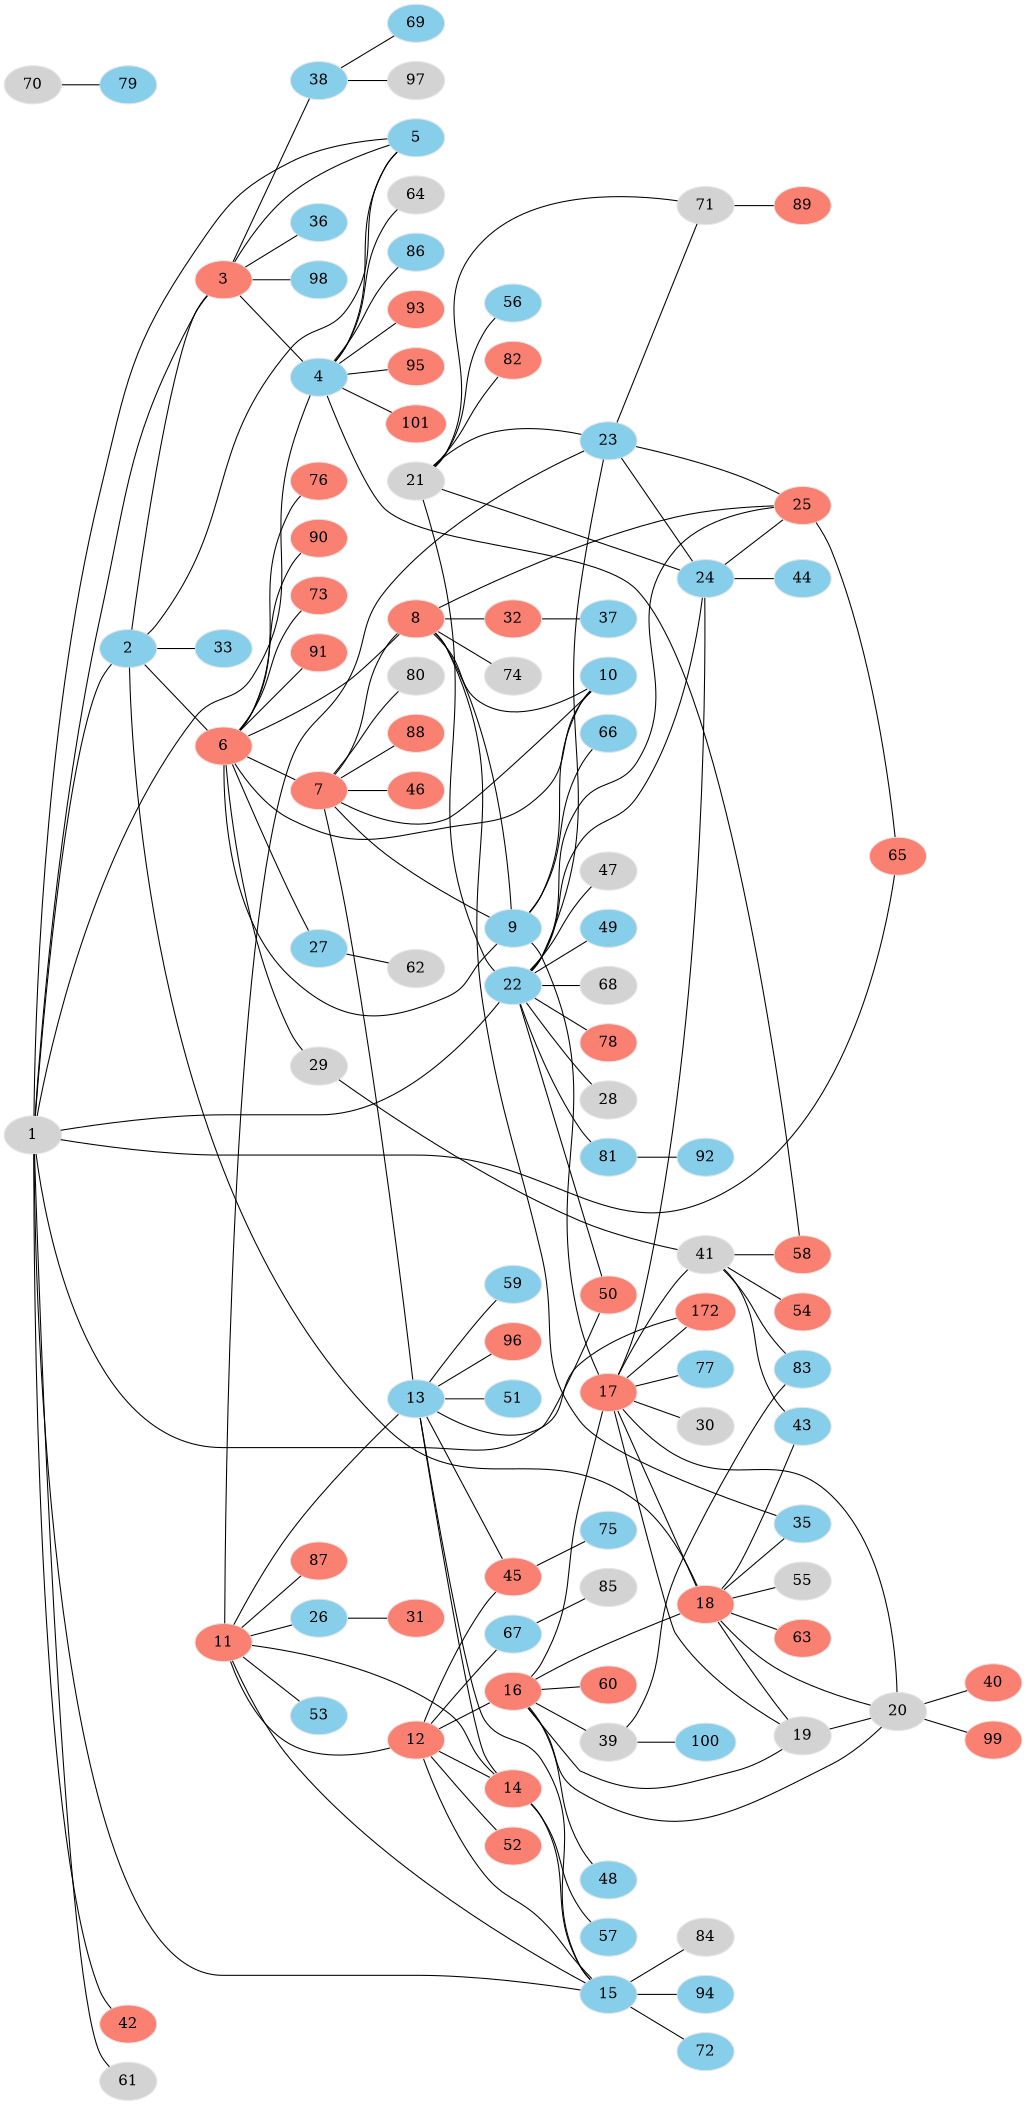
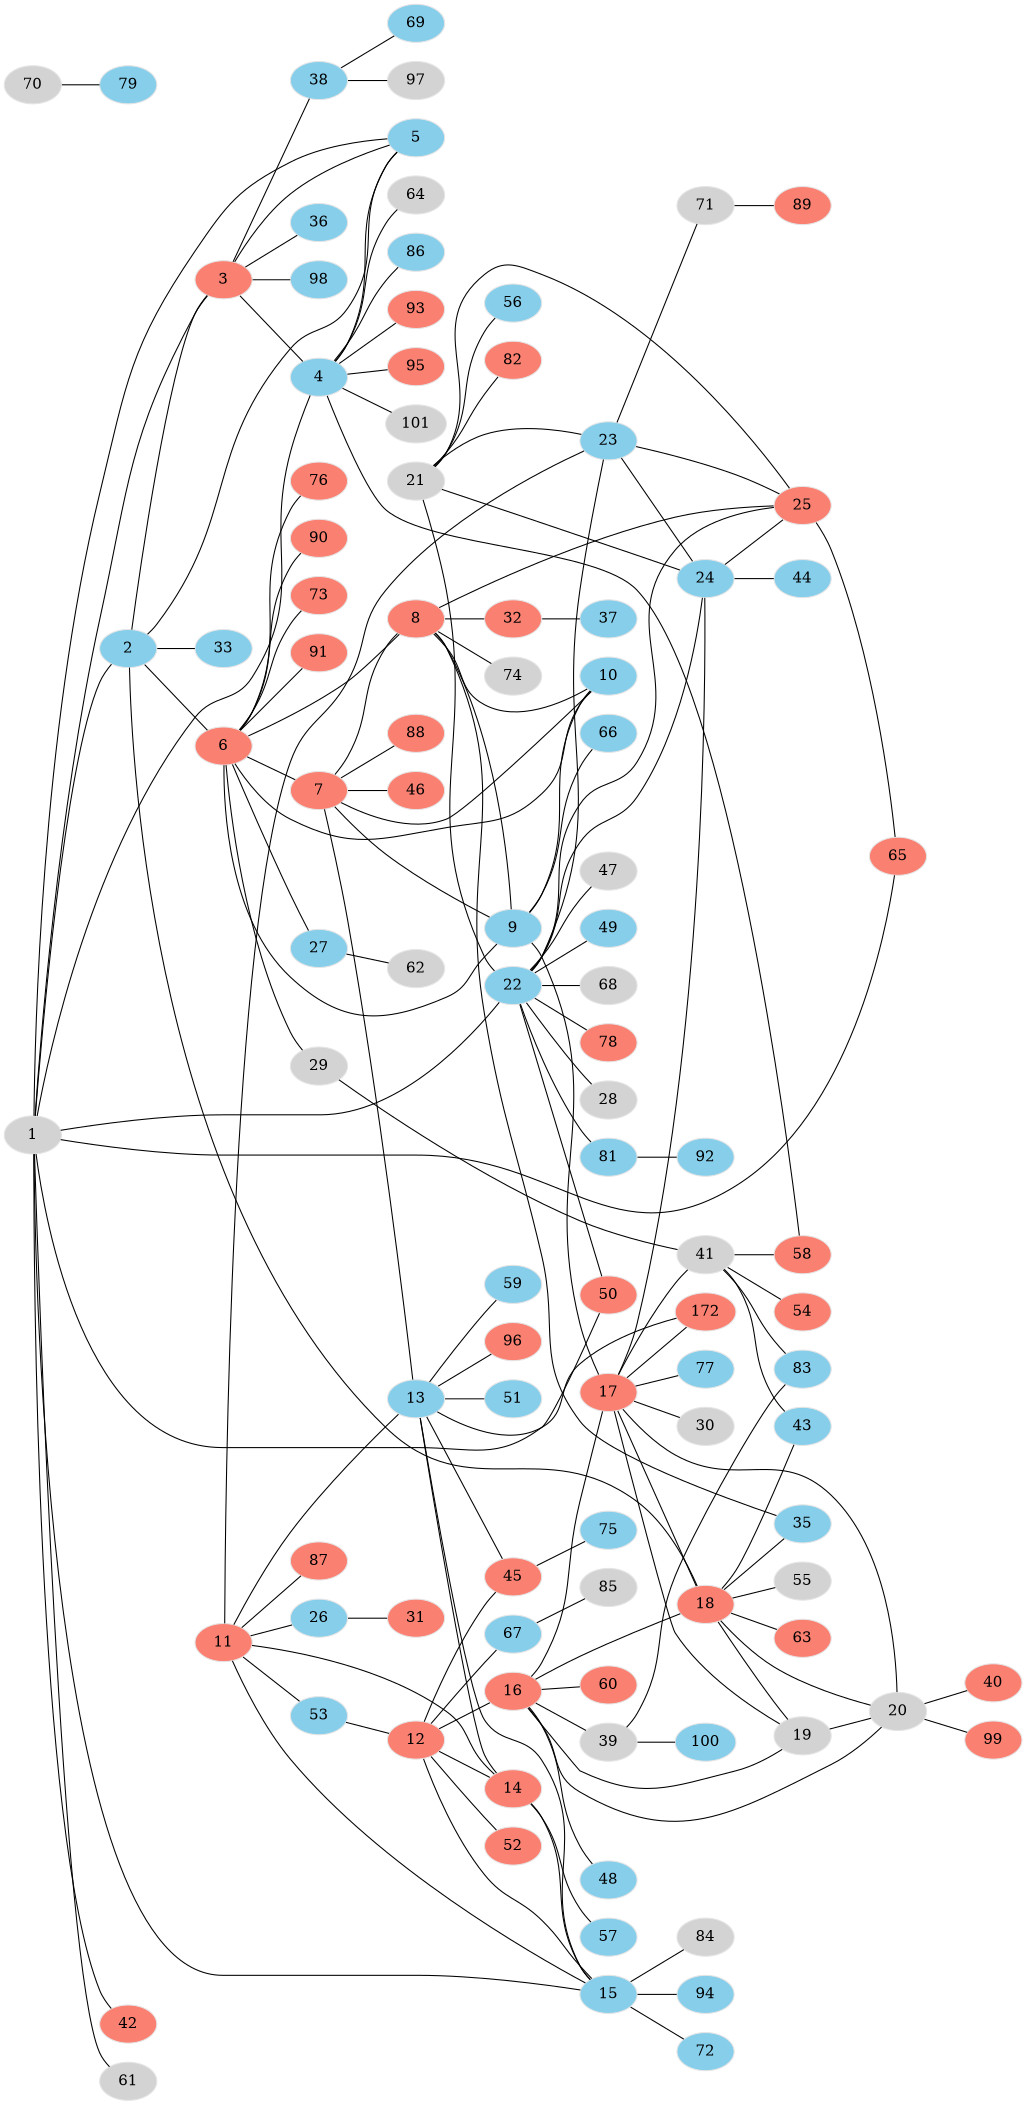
edge "71" -- "21": now "25" -- "21"
node "101": fillcolor salmon -> lightgrey
node "80": removed
edge "11" -- "12": now "53" -- "12"
